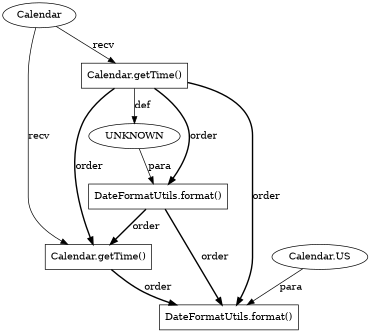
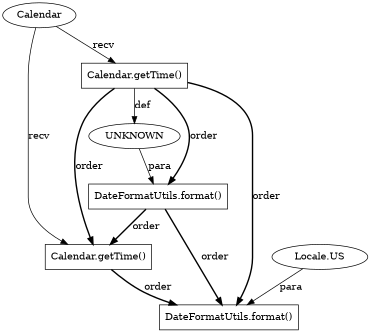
node "Calendar.US": label "Calendar.US" -> "Locale.US"
